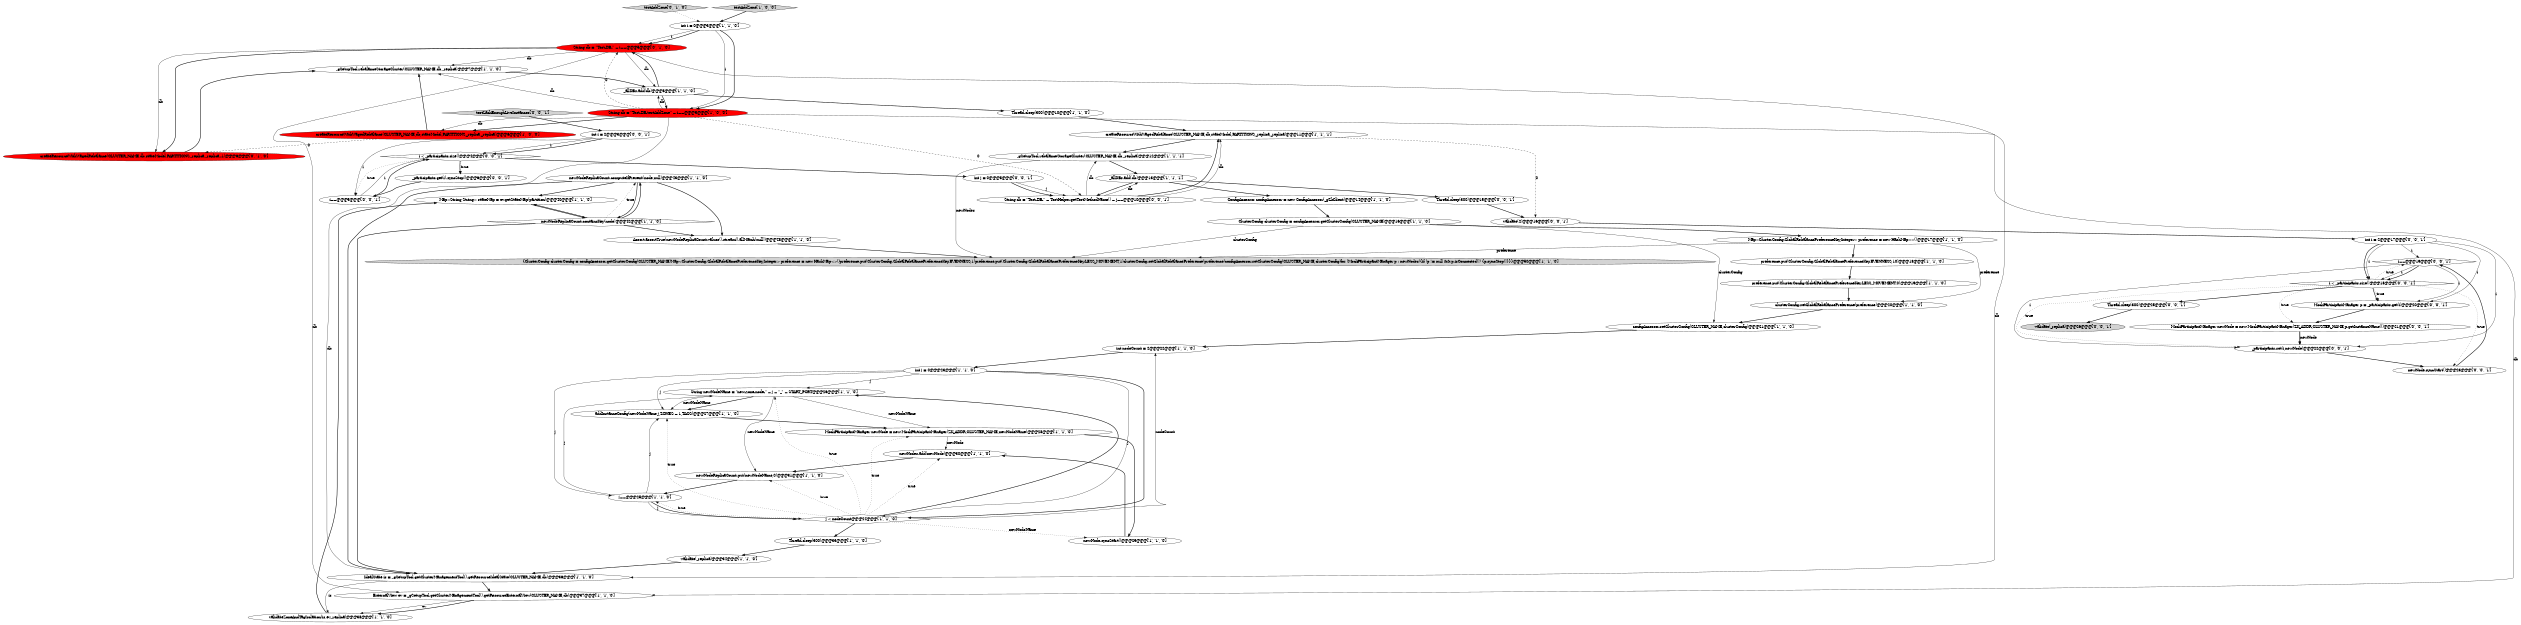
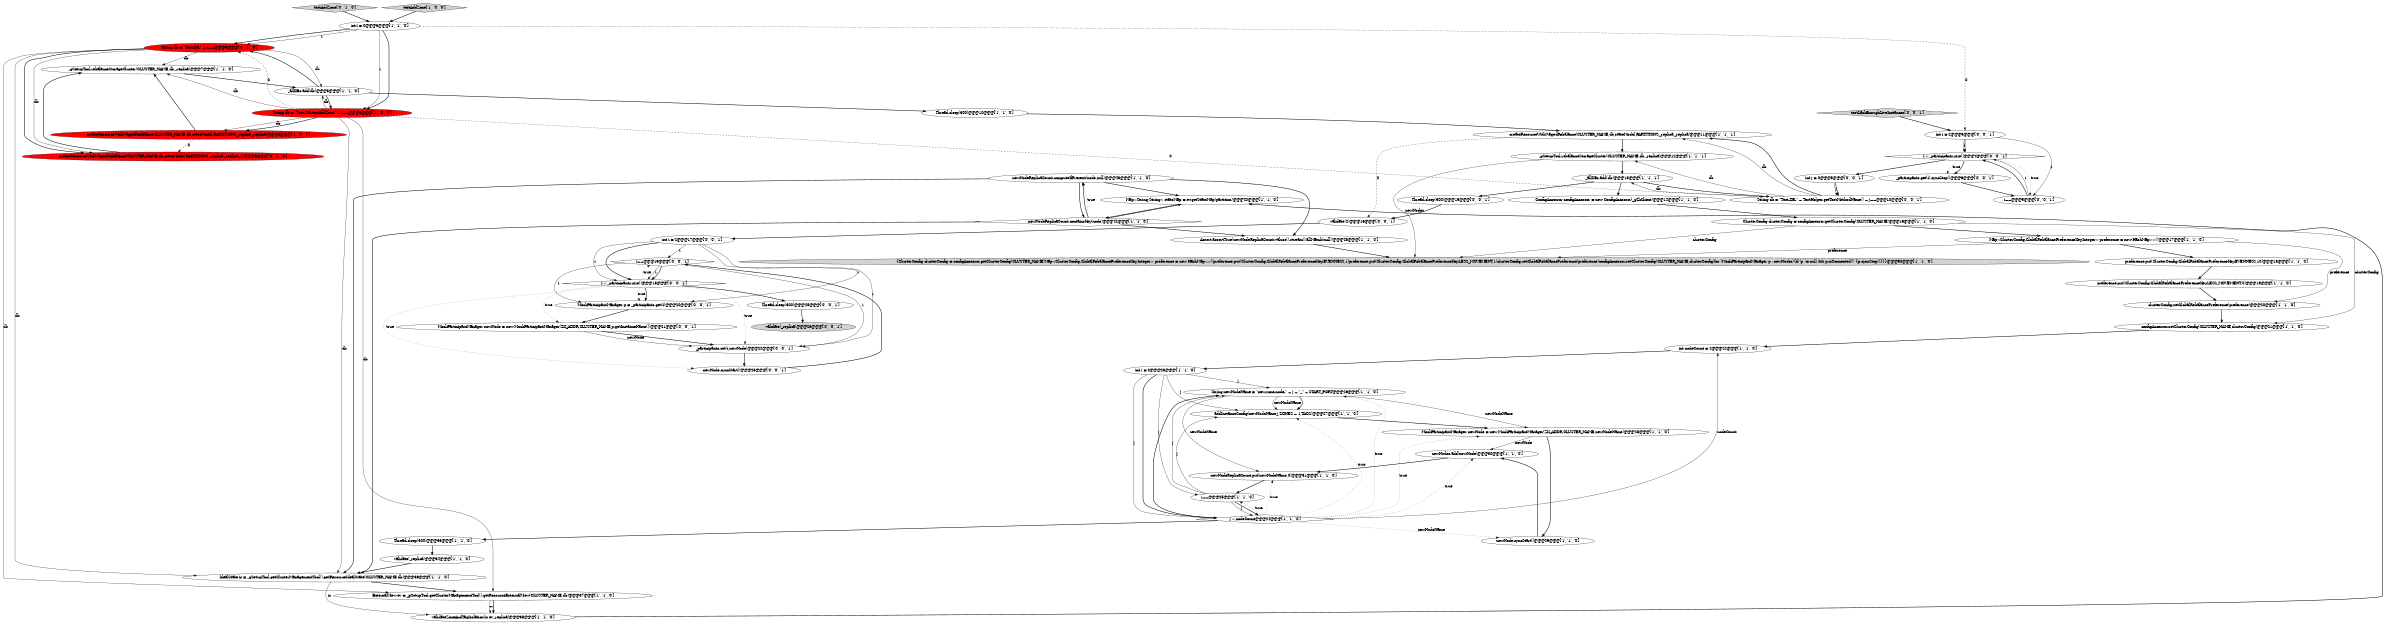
edge "testAddZone['0', '1', '0']" -> "int i = 0@@@3@@@['1', '1', '0']": style dotted -> bold
edge "int i = 0@@@3@@@['1', '1', '0']" -> "int i = 2@@@3@@@['0', '0', '1']": added, label "0"
